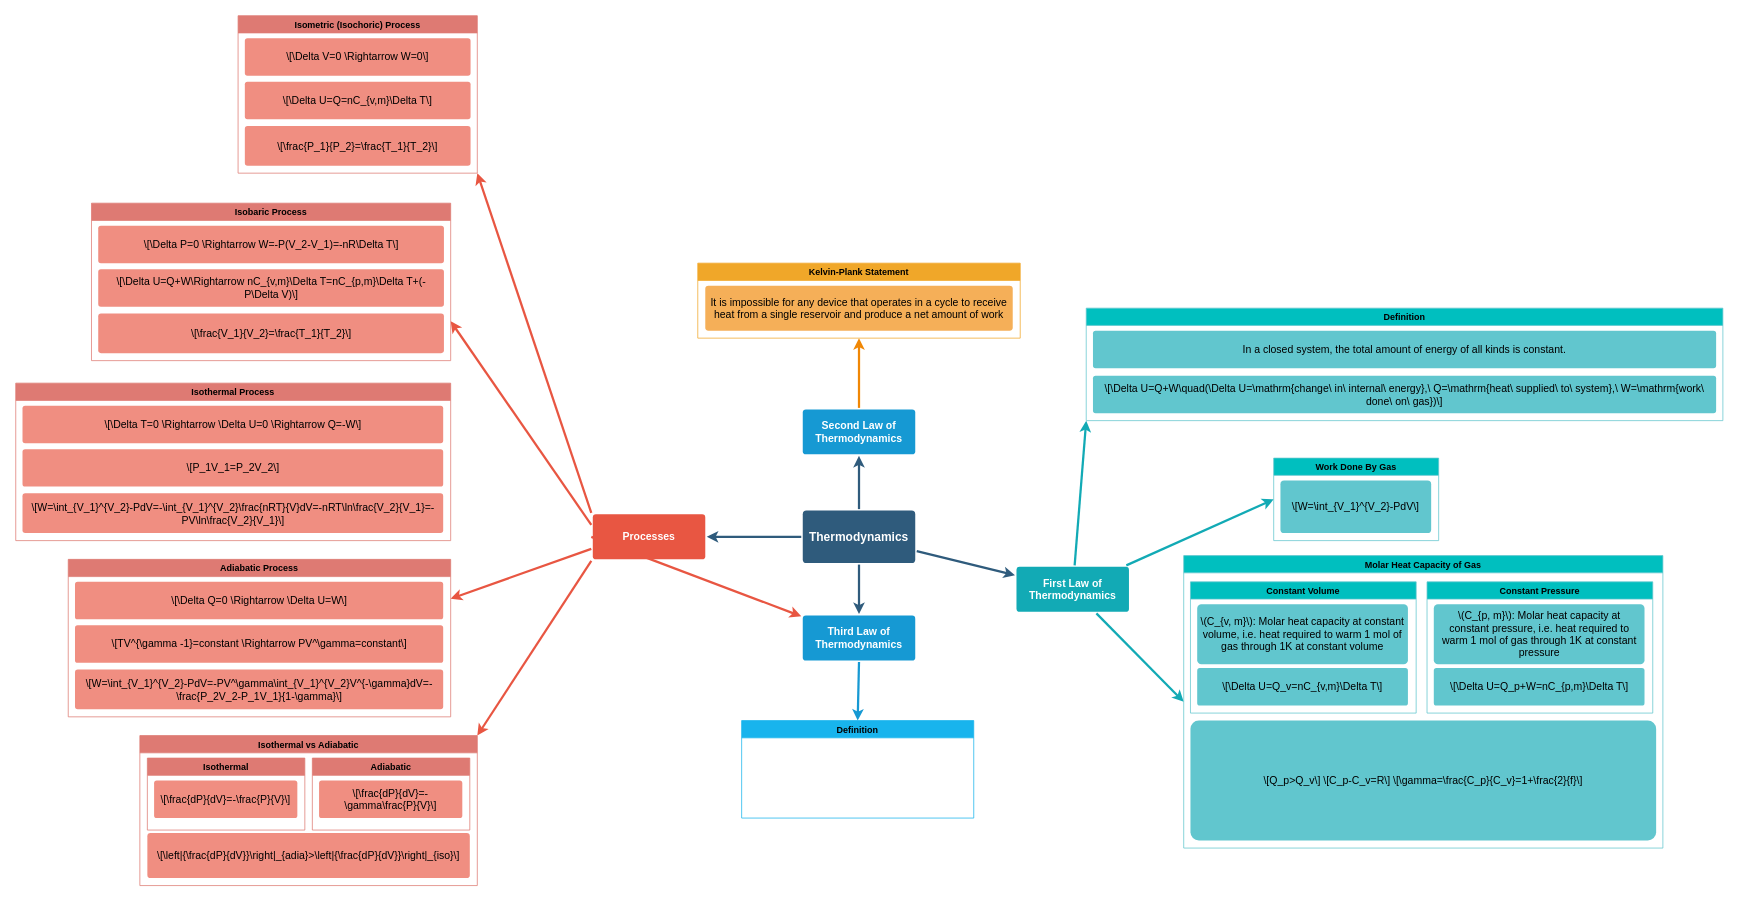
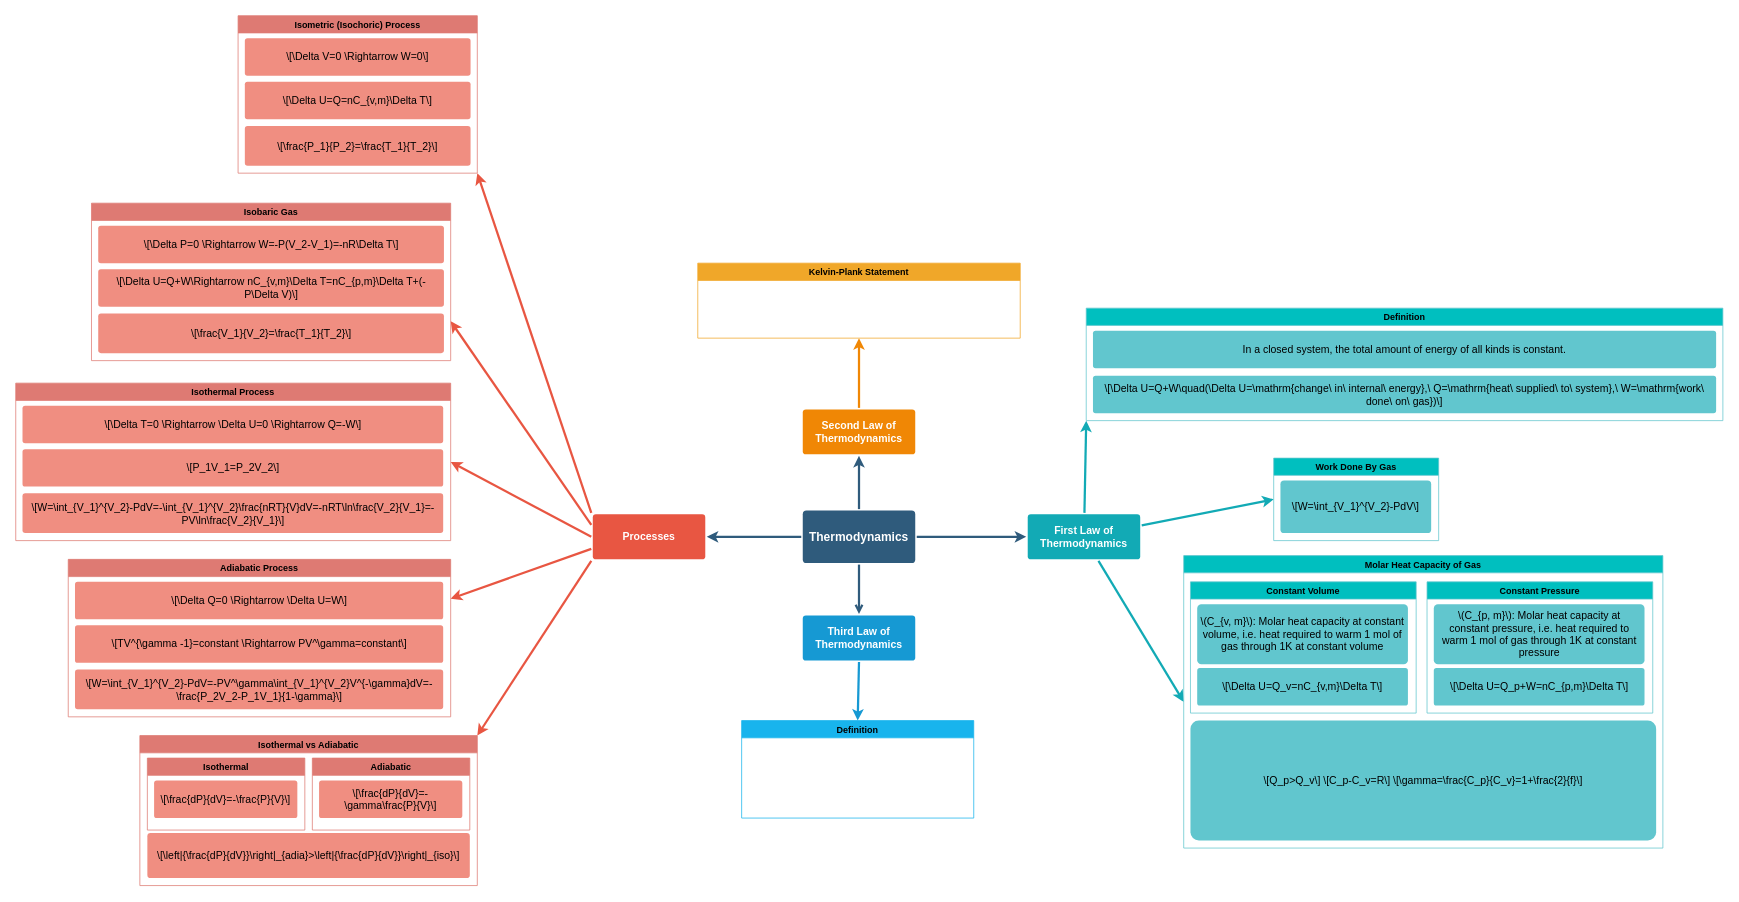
node "Isobaric Process": label "Isobaric Process" -> "Isobaric Gas"
node "It is impossible for any device that operates in a cycle to receive heat from a single reservoir and produce a net amount of work": removed
node "Second Law of Thermodynamics": fillcolor #1699d3 -> #f08705
edge "Processes" -> "Third Law of Thermodynamics": now "Processes" -> "Isothermal Process"
node "First Law of Thermodynamics": moved (1073, 589) -> (1084, 537)
edge "Thermodynamics" -> "Third Law of Thermodynamics": arrowhead classic -> open
